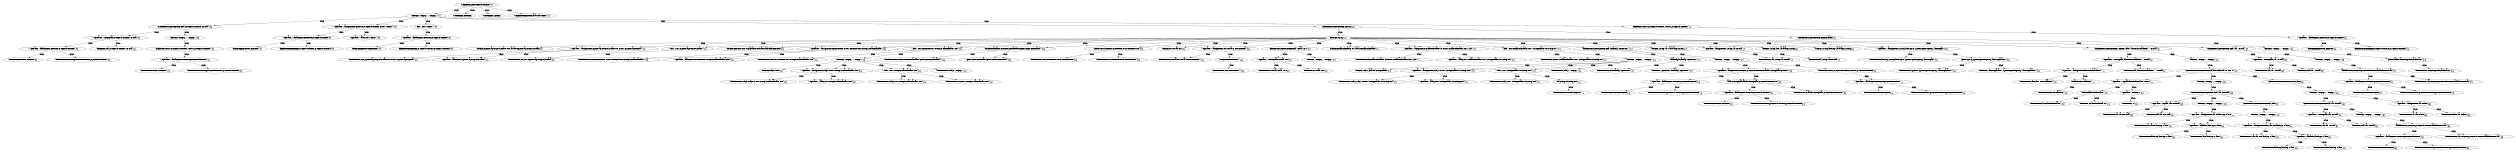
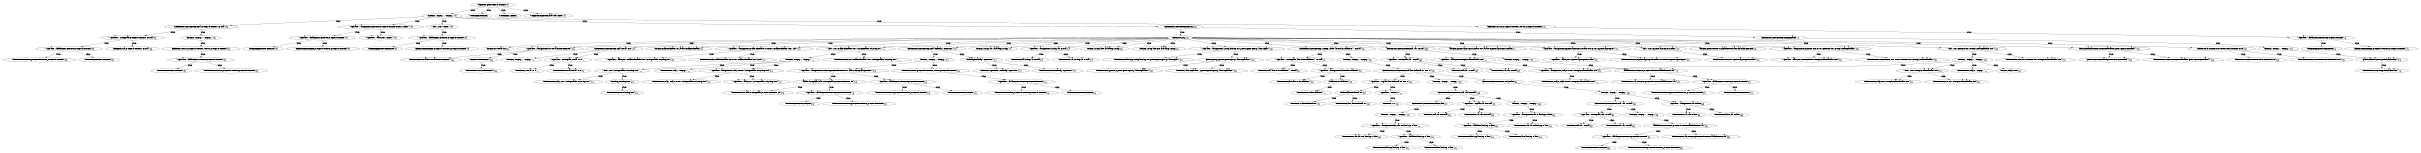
node "(LOCAL,$obj1: java.io.StringReader)": removed
edge "(<operator>.assignment,$obj0 = new PumpStreamHandler(out))" -> "(<operator>.alloc,new PumpStreamHandler(out))": reversed
